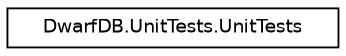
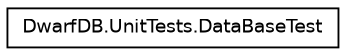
node "DwarfDB.UnitTests.UnitTests": label "DwarfDB.UnitTests.UnitTests" -> "DwarfDB.UnitTests.DataBaseTest"
